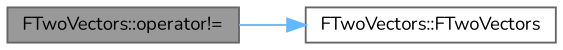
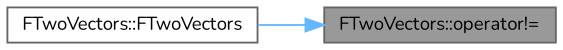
edge "FTwoVectors::operator!=" -> "FTwoVectors::FTwoVectors": reversed
